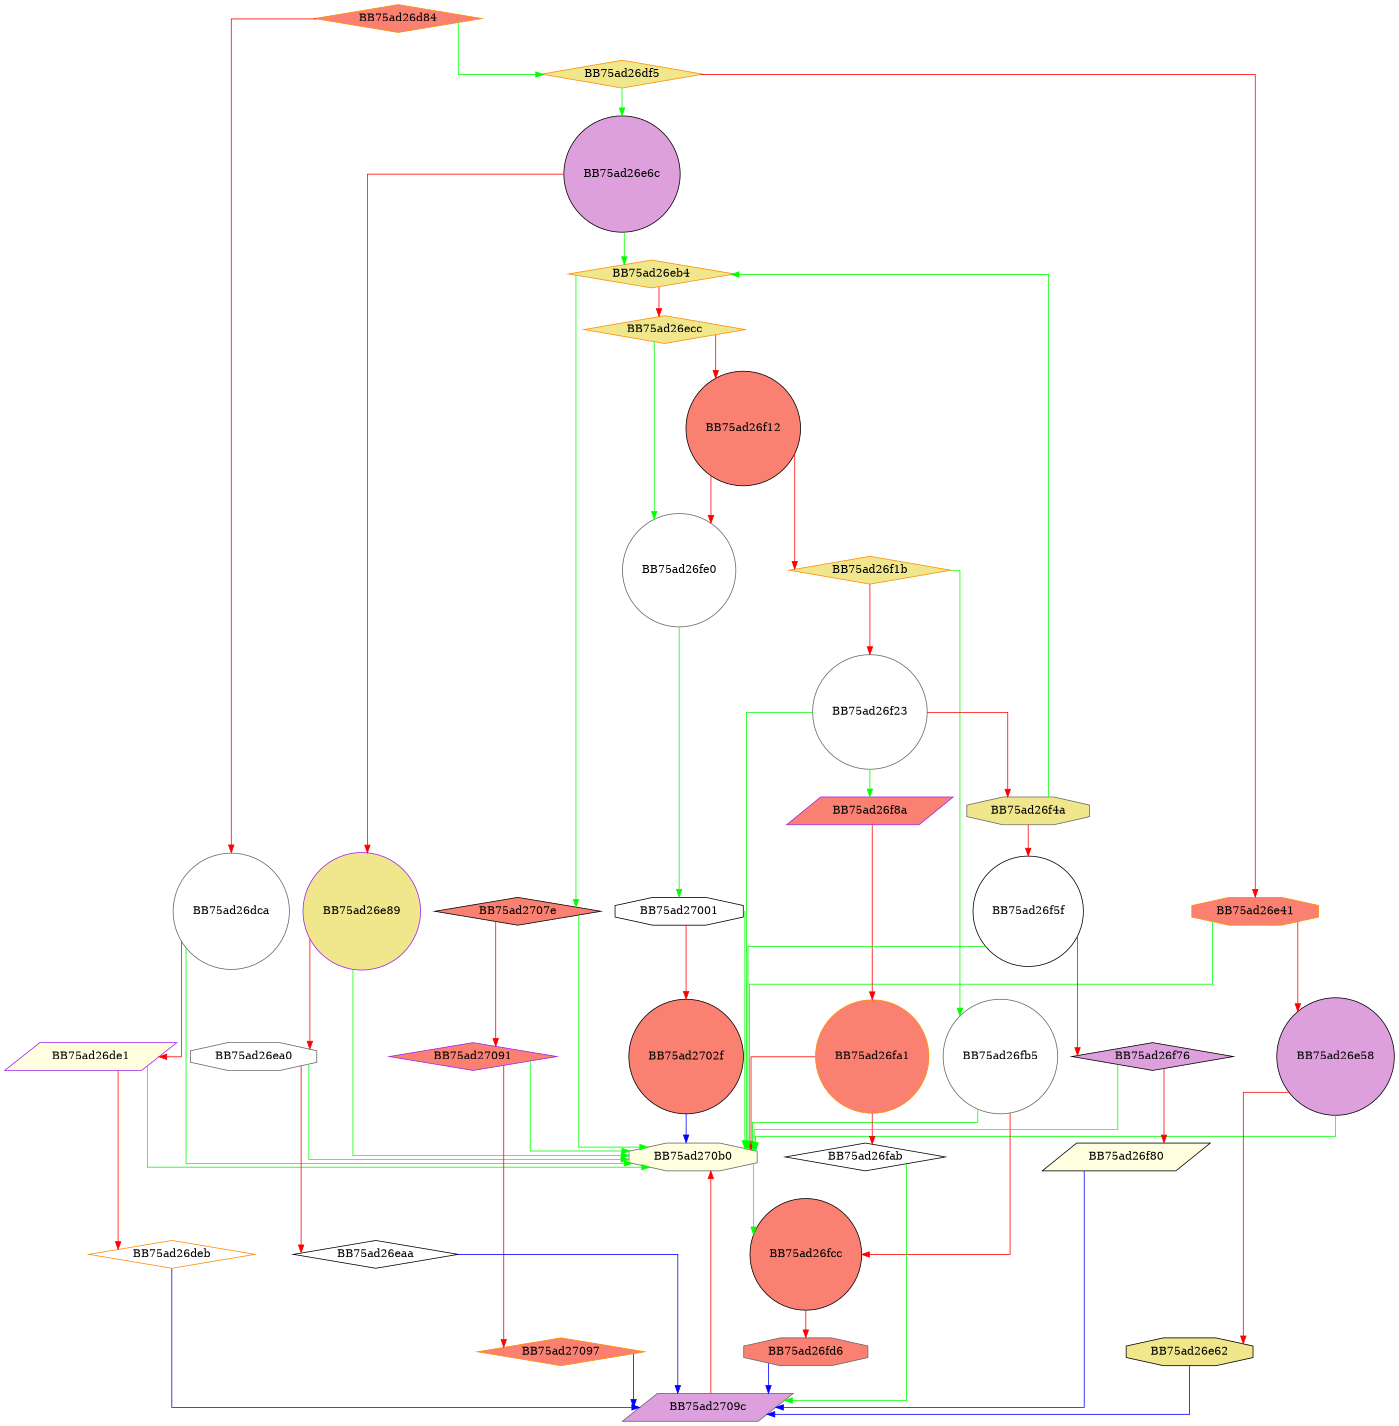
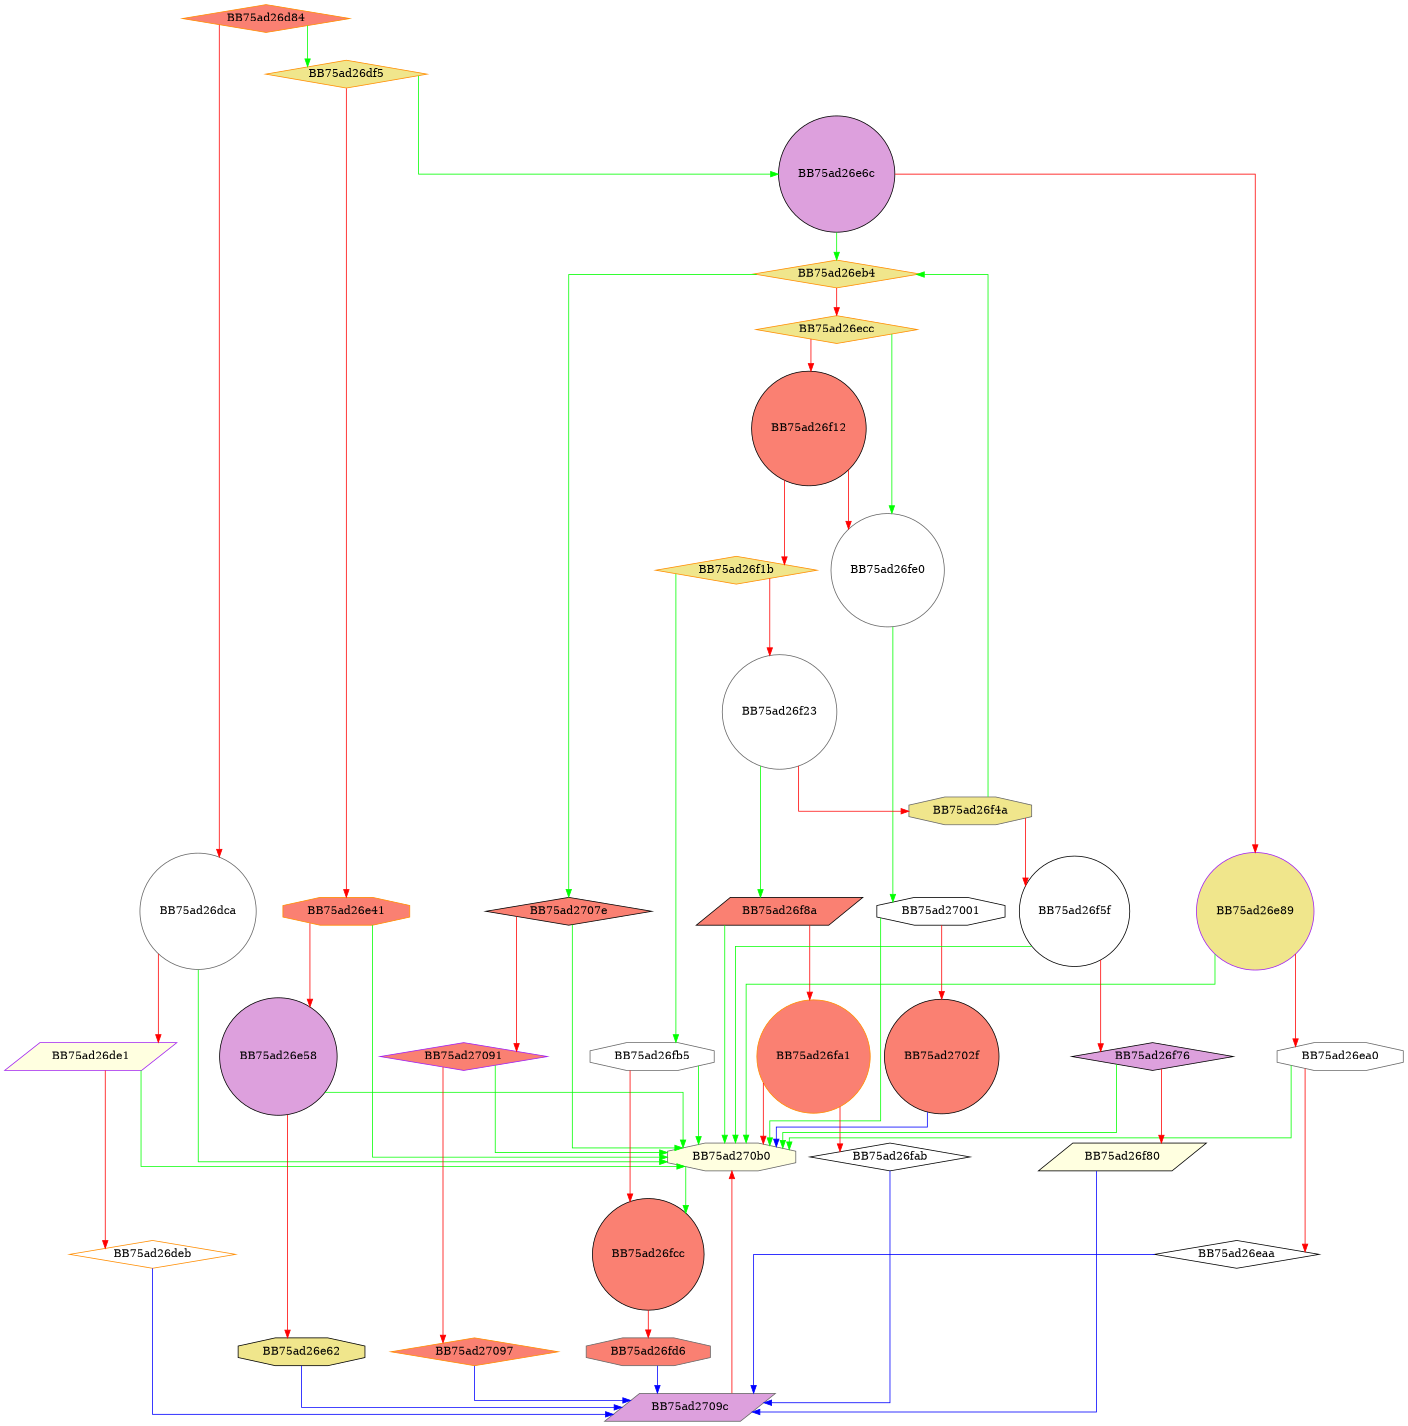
node "BB75ad26f8a": color purple -> black
edge "BB75ad26f23" -> "BB75ad270b0": now "BB75ad26f8a" -> "BB75ad270b0"
node "BB75ad26fb5": shape circle -> octagon
edge "BB75ad26fab" -> "BB75ad2709c": color green -> blue
